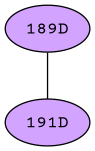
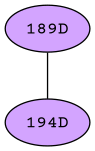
node "191D": label "191D" -> "194D"
